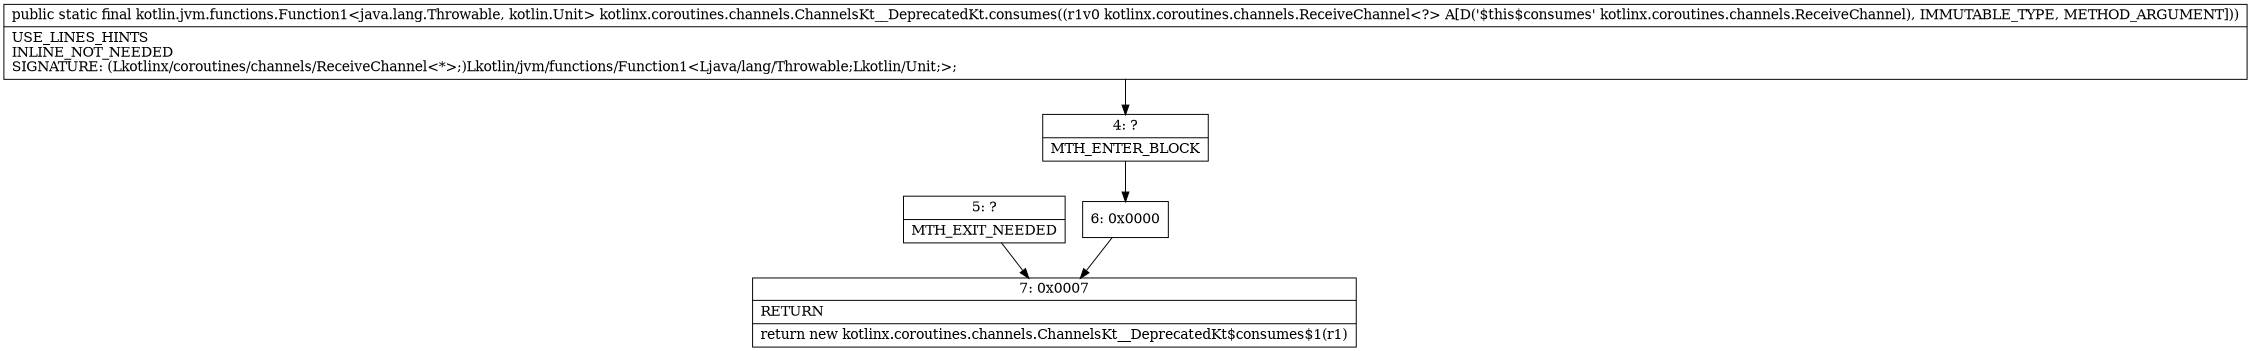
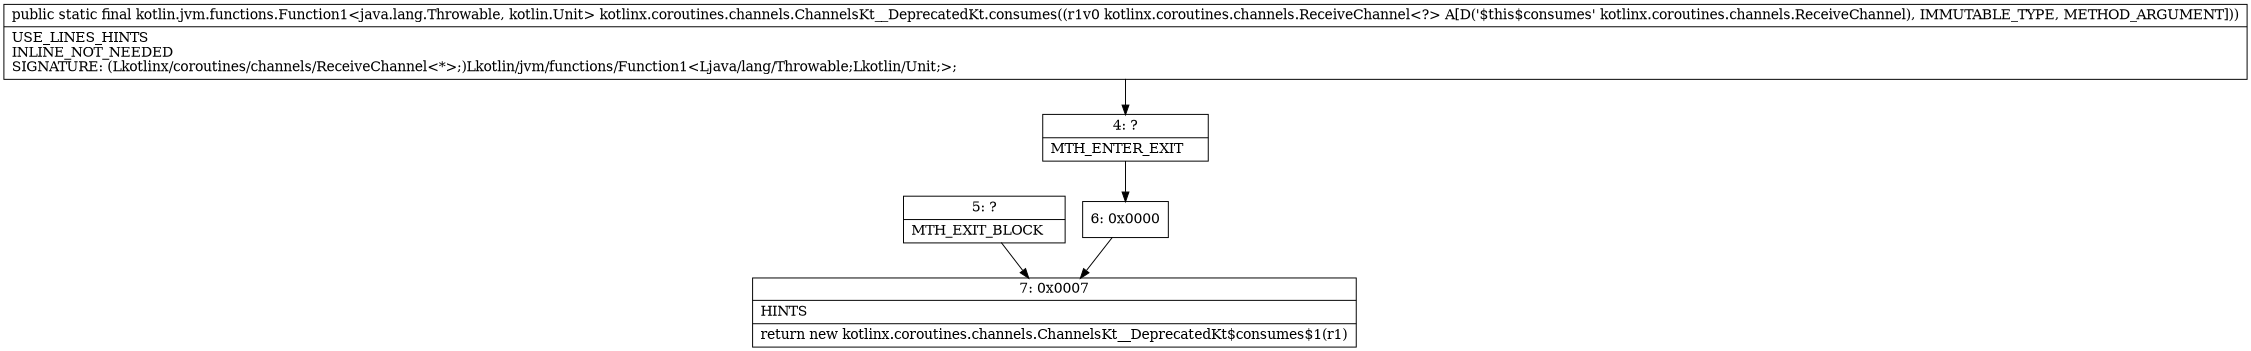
node "4: ?": text "MTH_ENTER_BLOCK" -> "MTH_ENTER_EXIT"
node "5: ?": text "MTH_EXIT_NEEDED" -> "MTH_EXIT_BLOCK"
node "7: 0x0007": text "RETURN" -> "HINTS"
